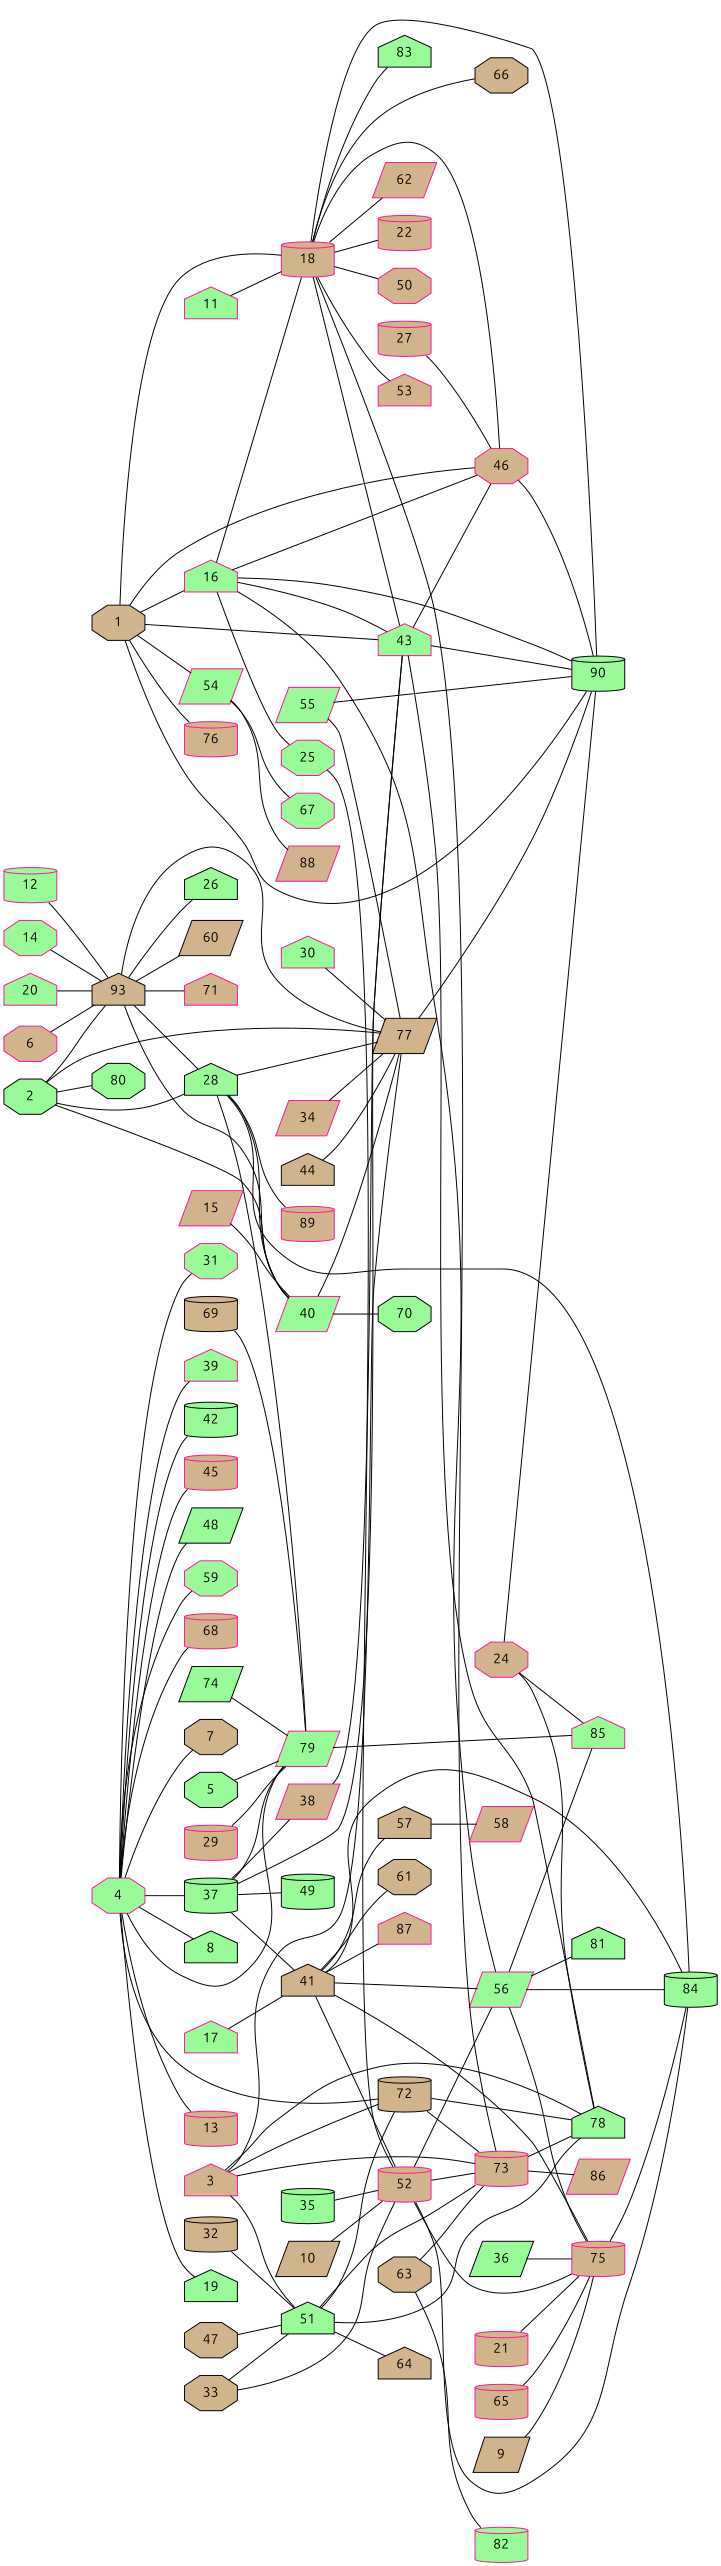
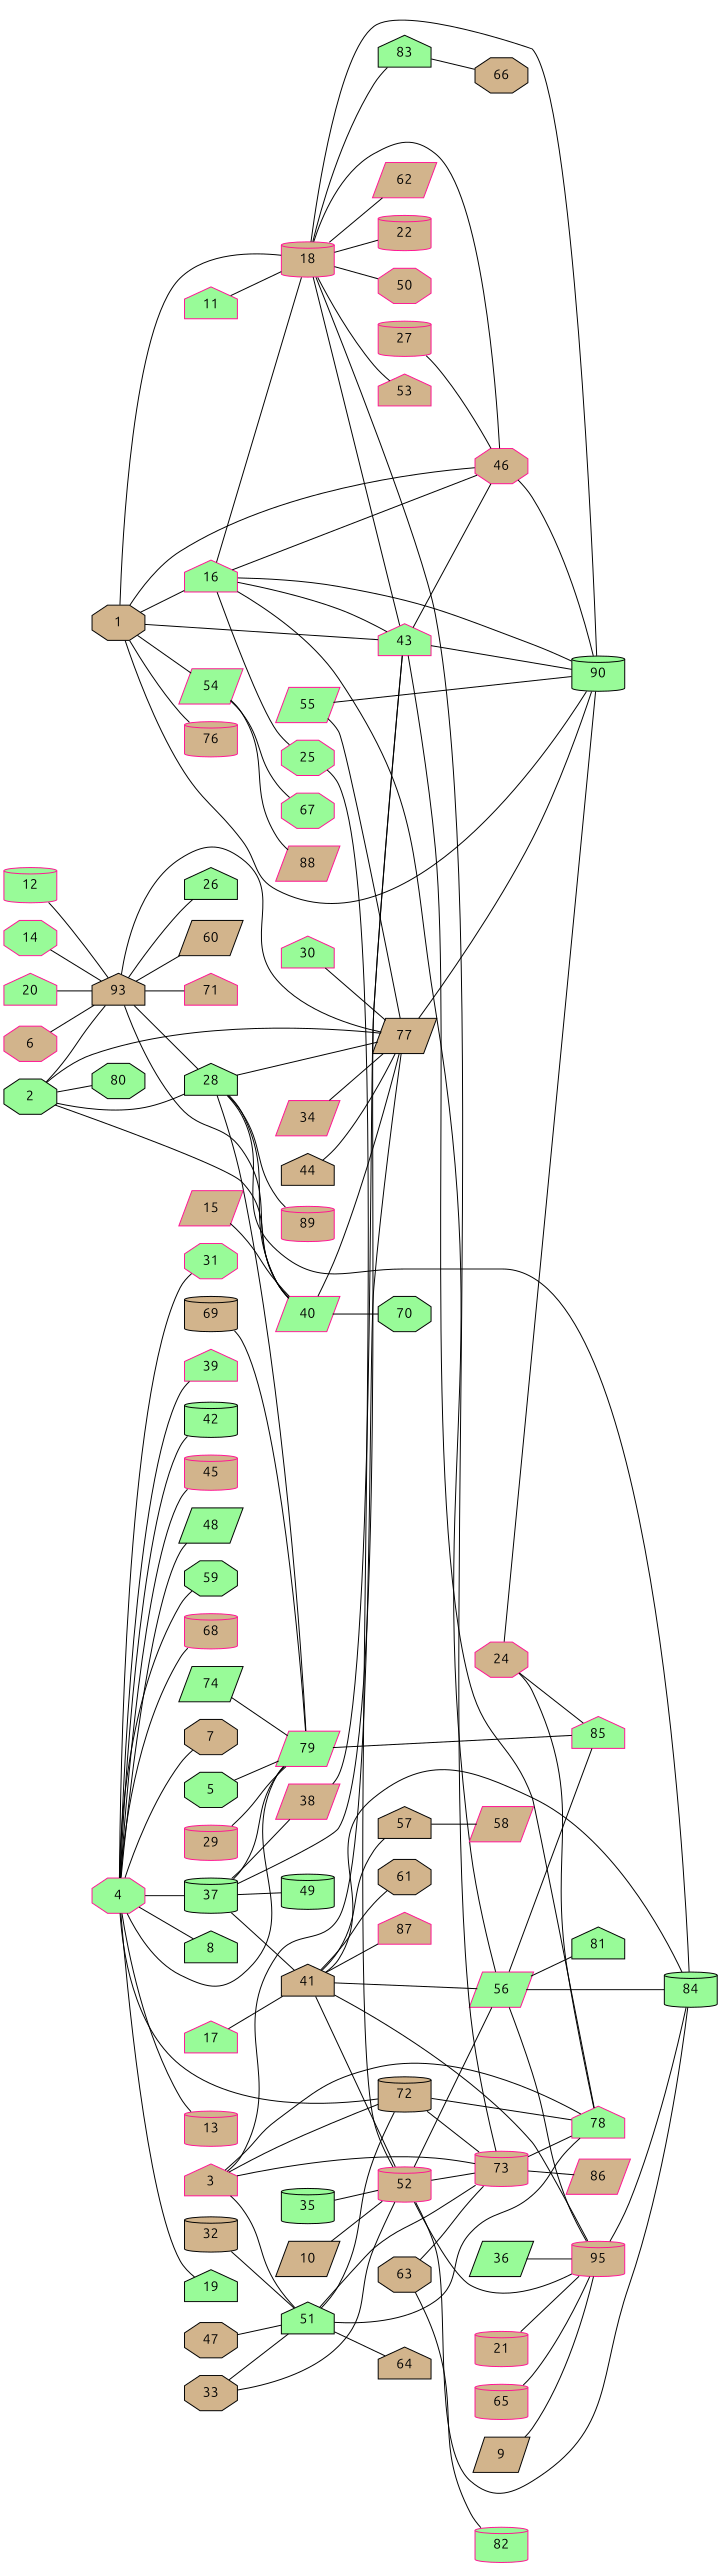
edge "66" -- "18": now "66" -- "83"
node "59": color deeppink -> black
node "78": color black -> deeppink
node "75": label "75" -> "95"
